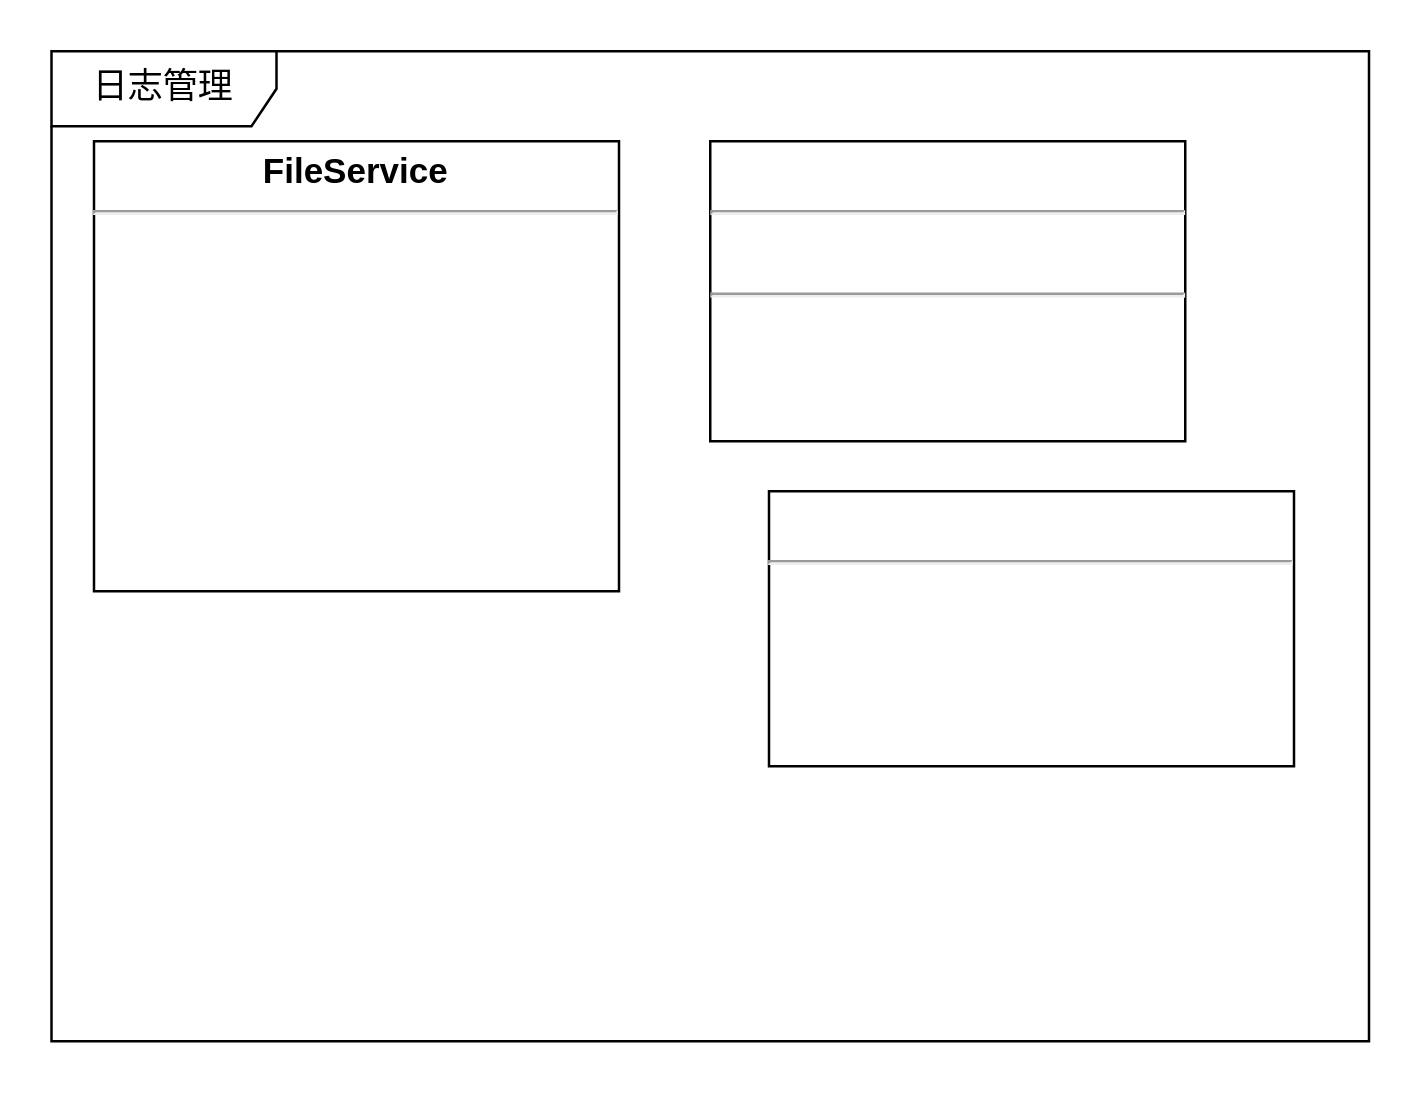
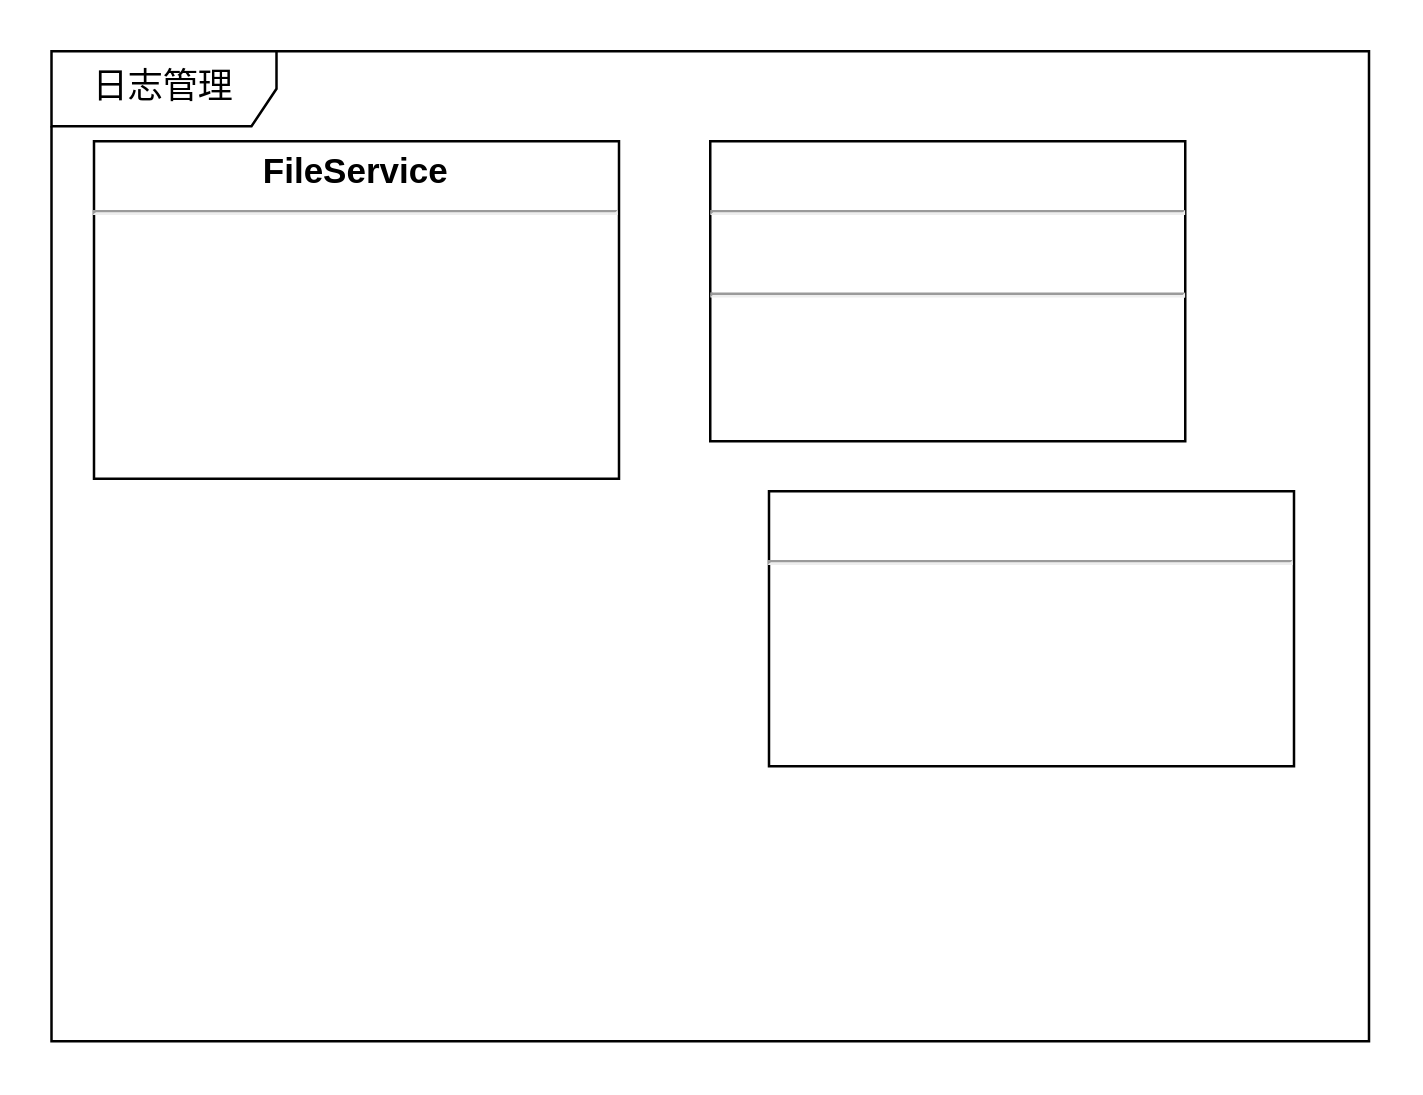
node "FileService": size 525x450 -> 525x338
